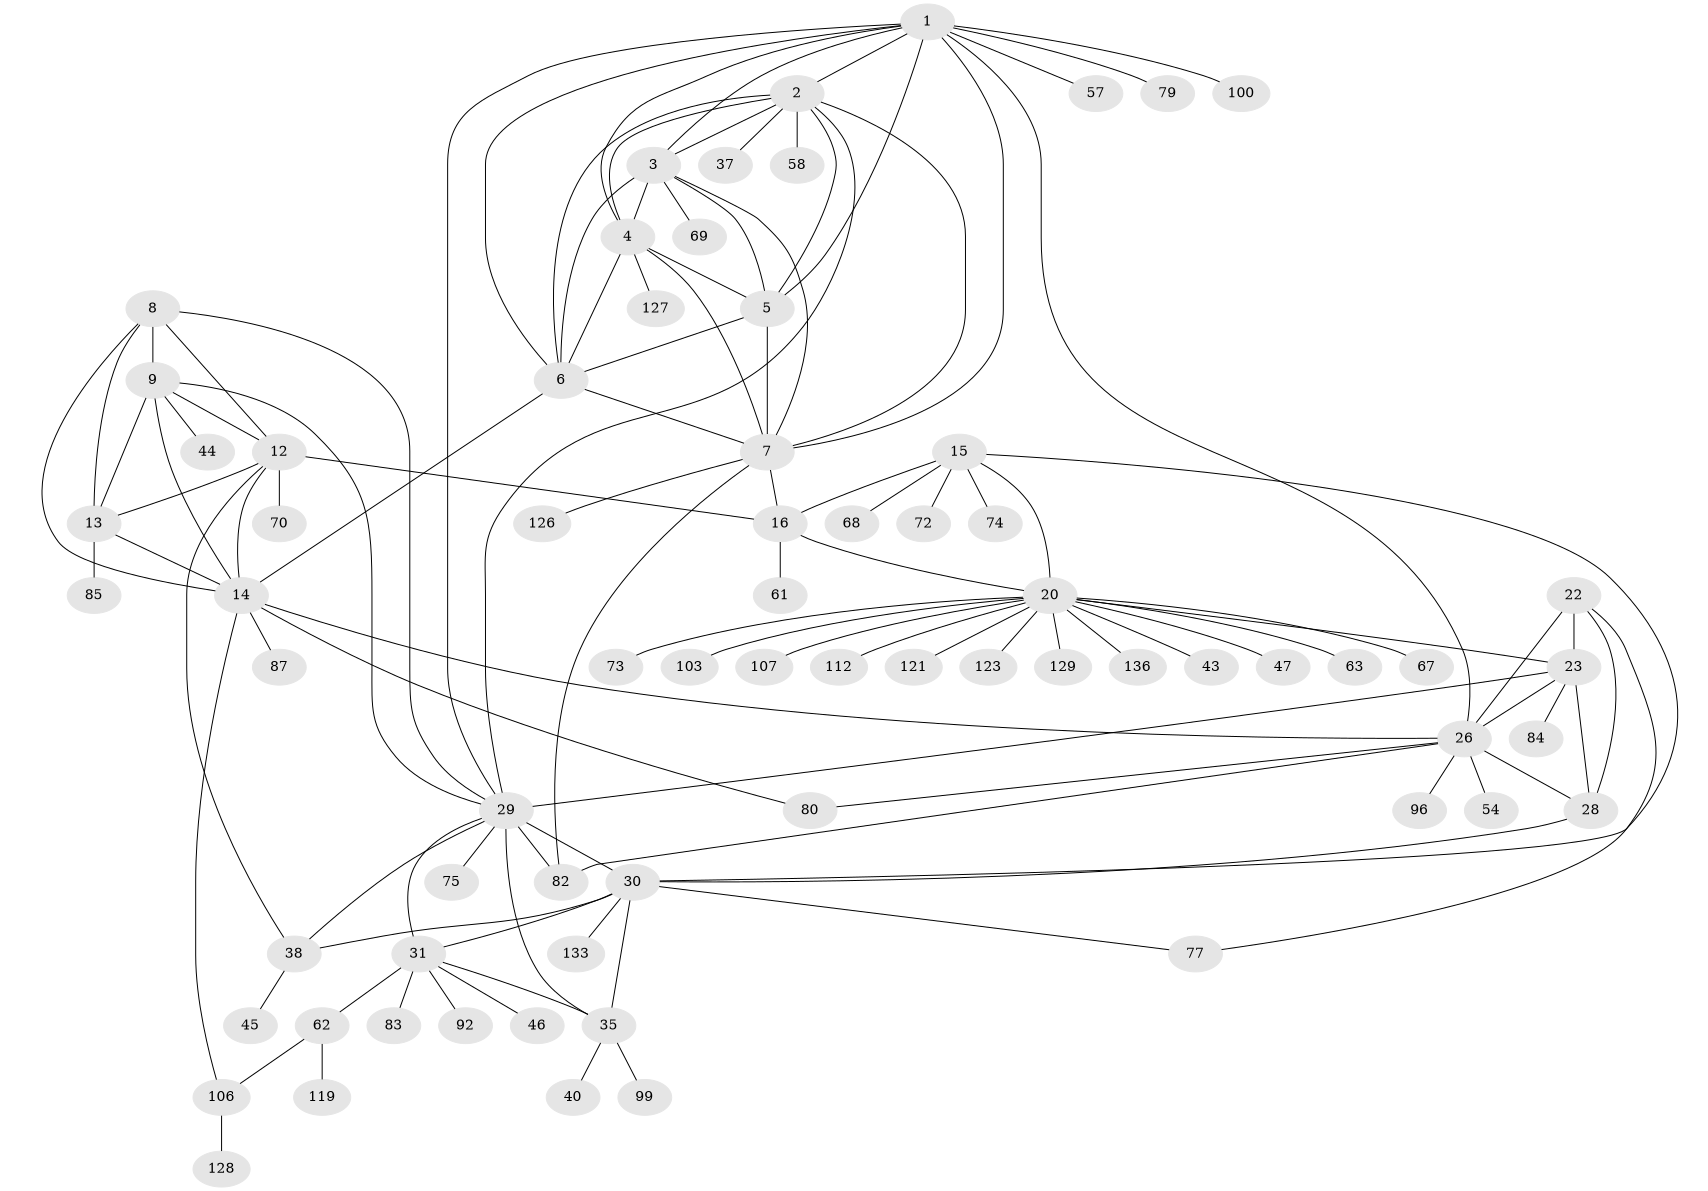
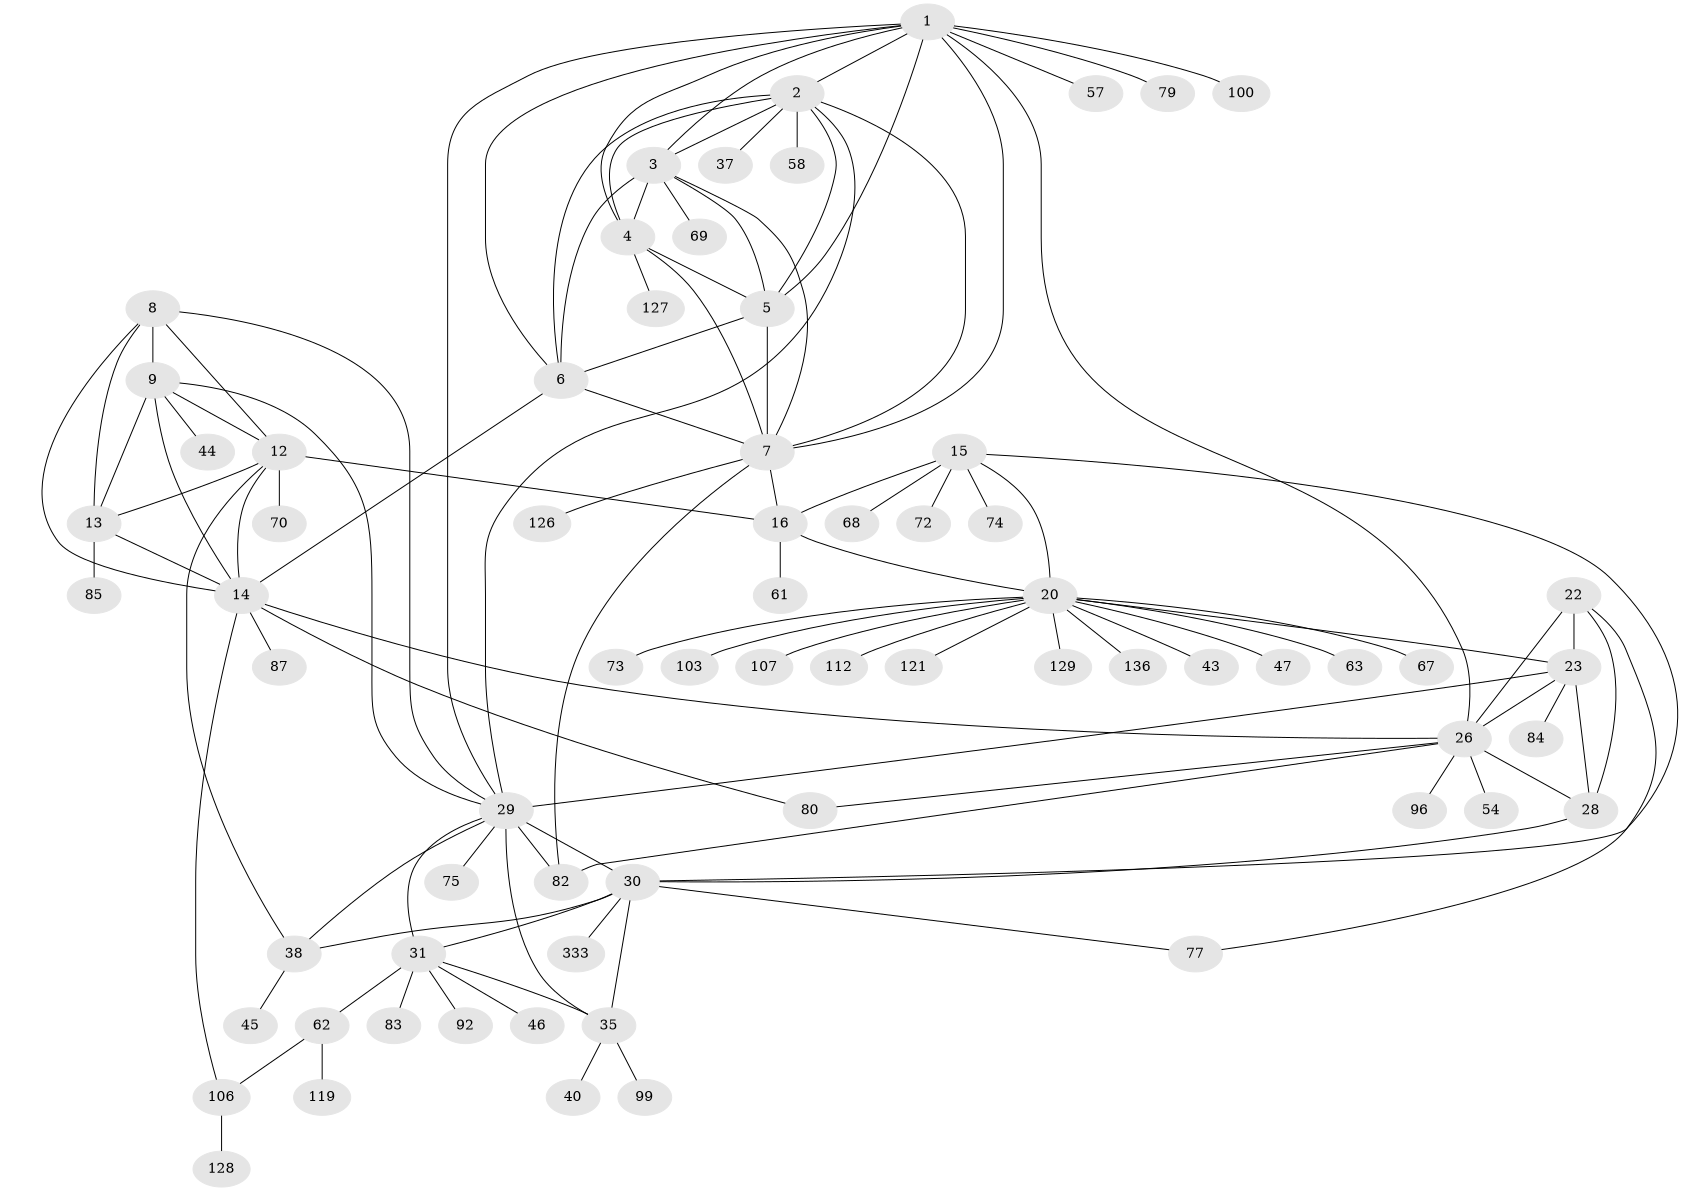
edge "4" -- "6": removed
node "123": removed
node "133": label "133" -> "333"
